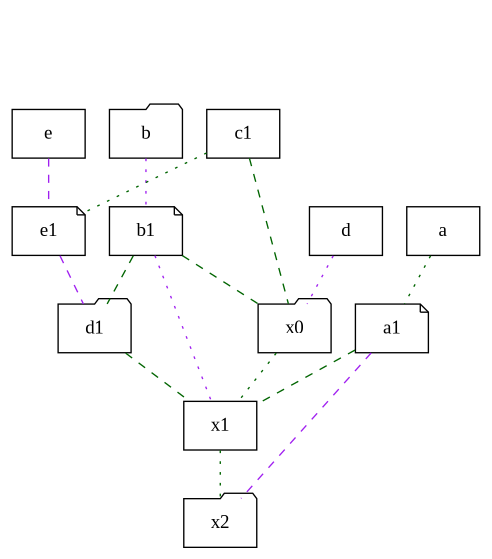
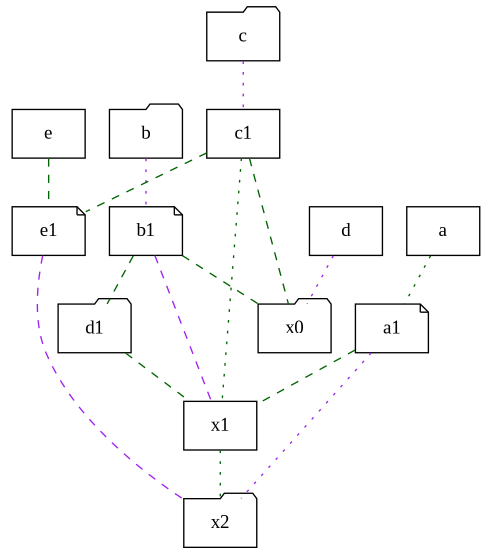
node "c": added
edge "c1" -- "e1": style dotted -> dashed
edge "e" -- "e1": color purple -> darkgreen
edge "e1" -- "d1": now "e1" -- "x2"
edge "b1" -- "x1": style dotted -> dashed
edge "x0" -- "x1": now "c1" -- "x1"
edge "a1" -- "x2": style dashed -> dotted
